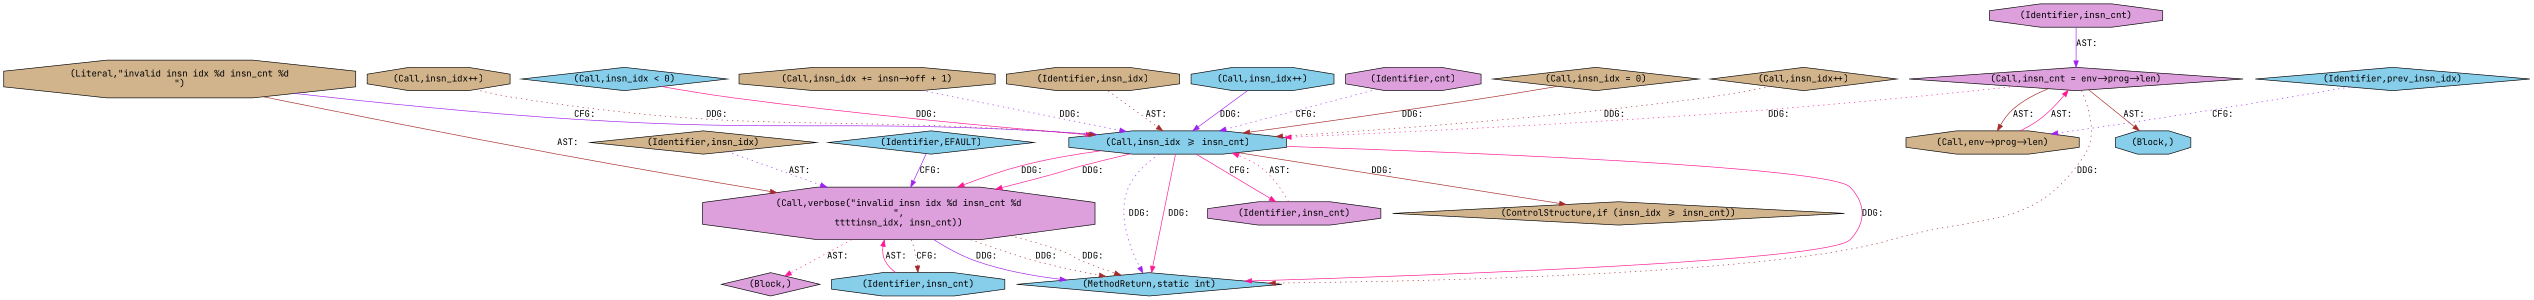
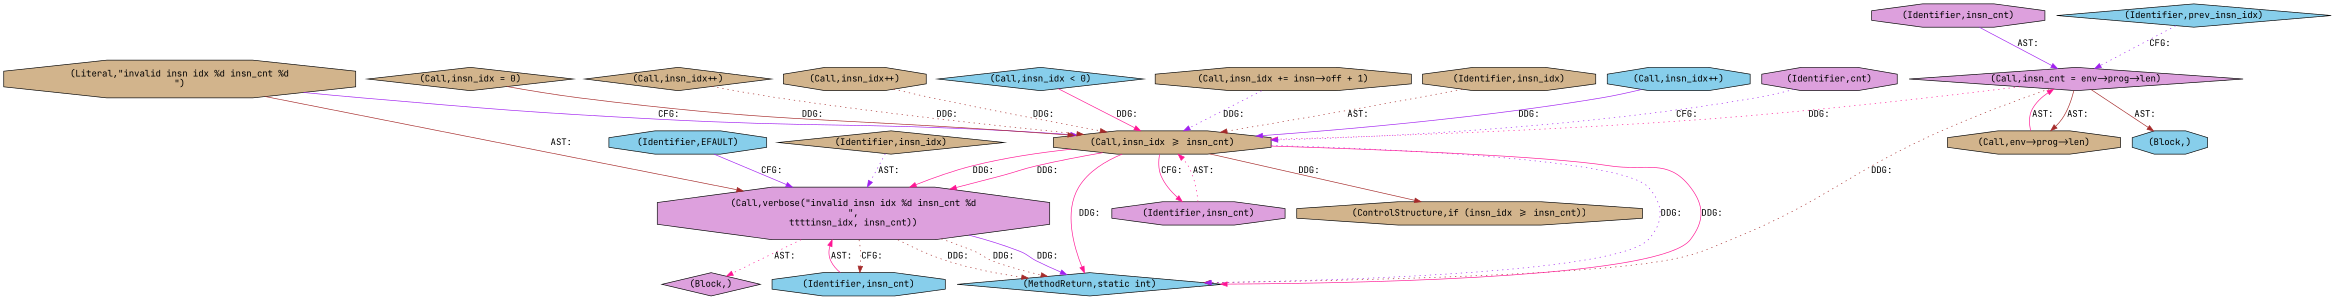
edge "(Identifier,prev_insn_idx)" -> "(Call,env->prog->len)": now "(Identifier,prev_insn_idx)" -> "(Call,insn_cnt = env->prog->len)"
node "(Identifier,EFAULT)": shape diamond -> octagon
node "(Call,insn_idx >= insn_cnt)": fillcolor skyblue -> tan
node "(ControlStructure,if (insn_idx >= insn_cnt))": shape diamond -> octagon
